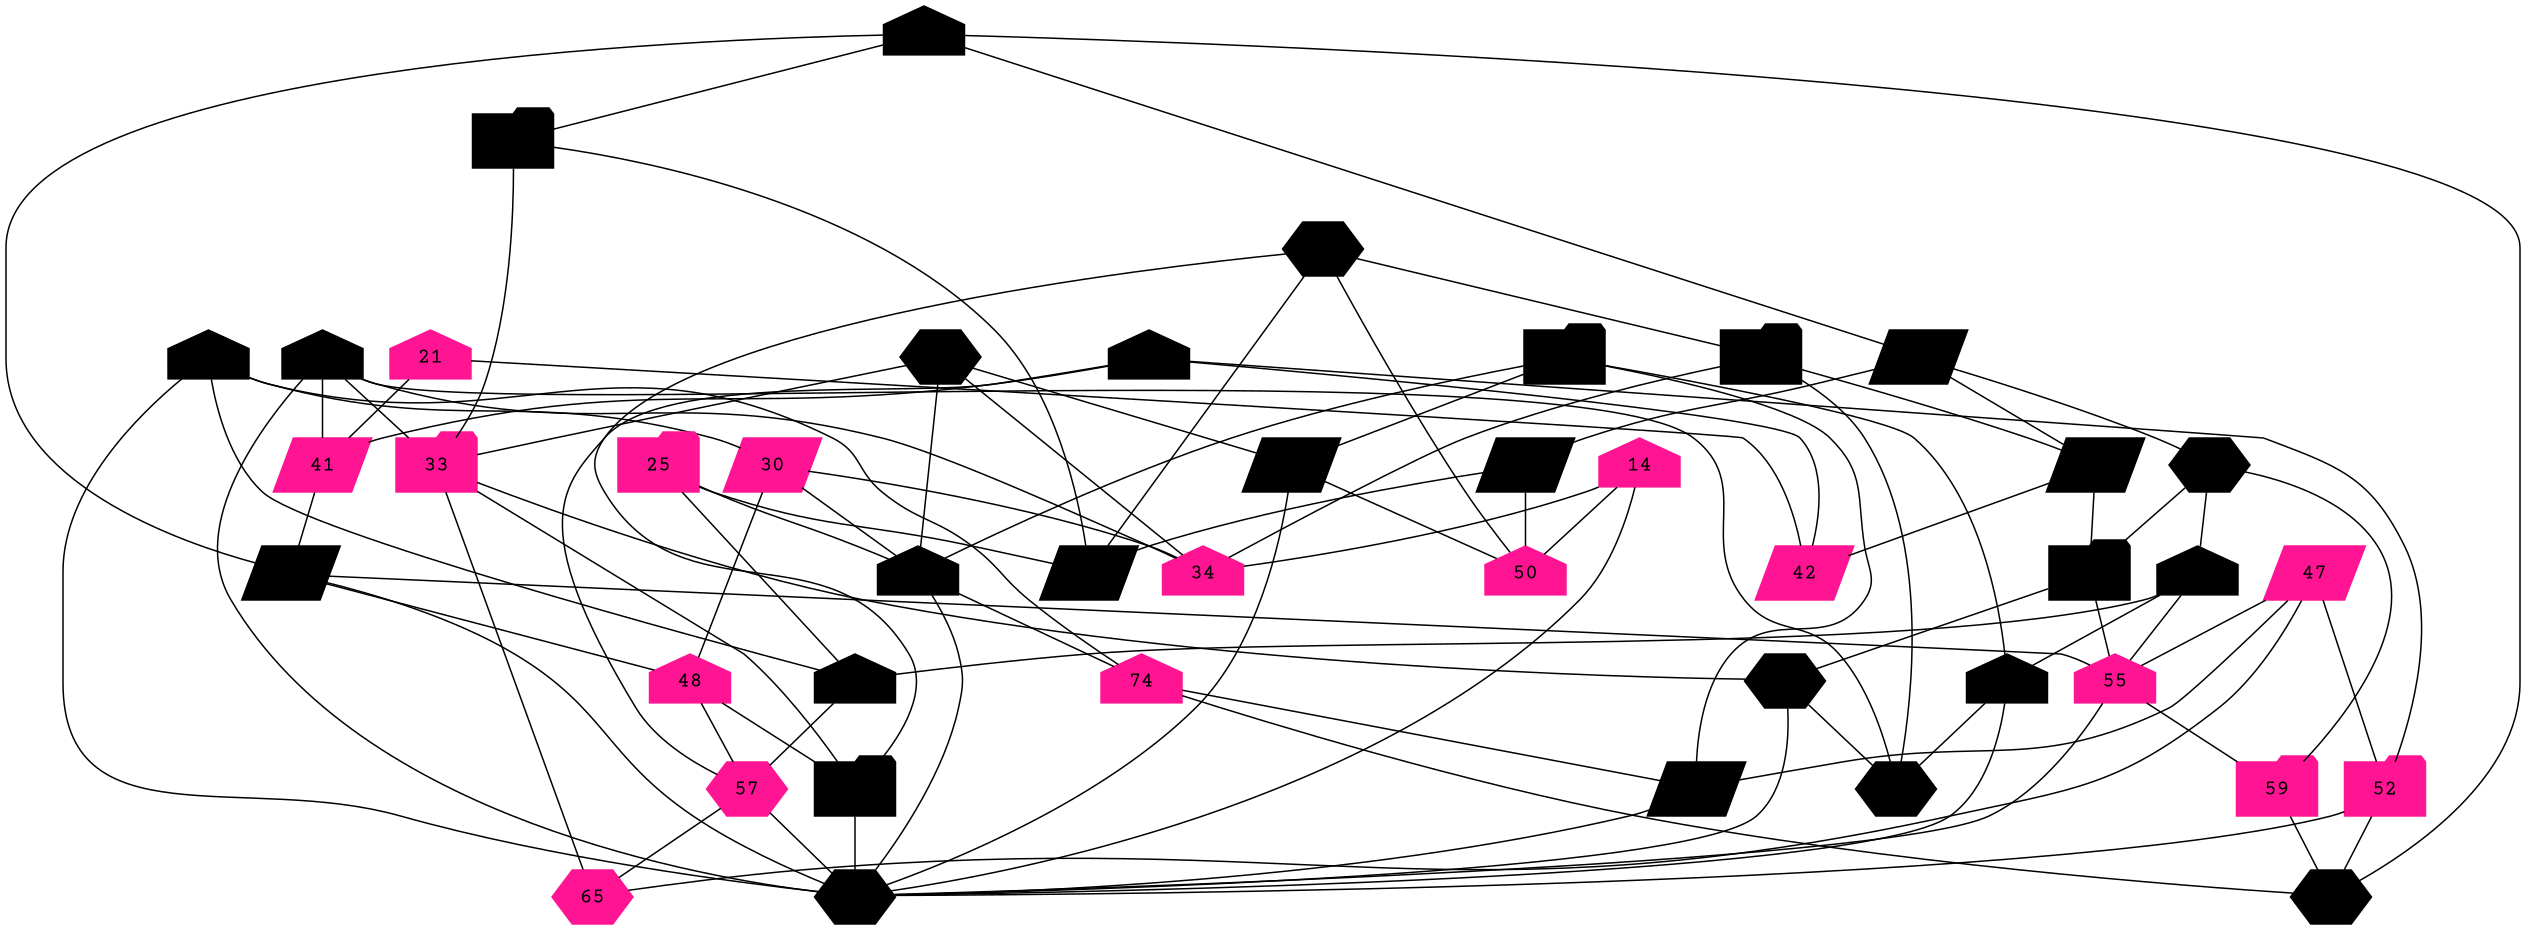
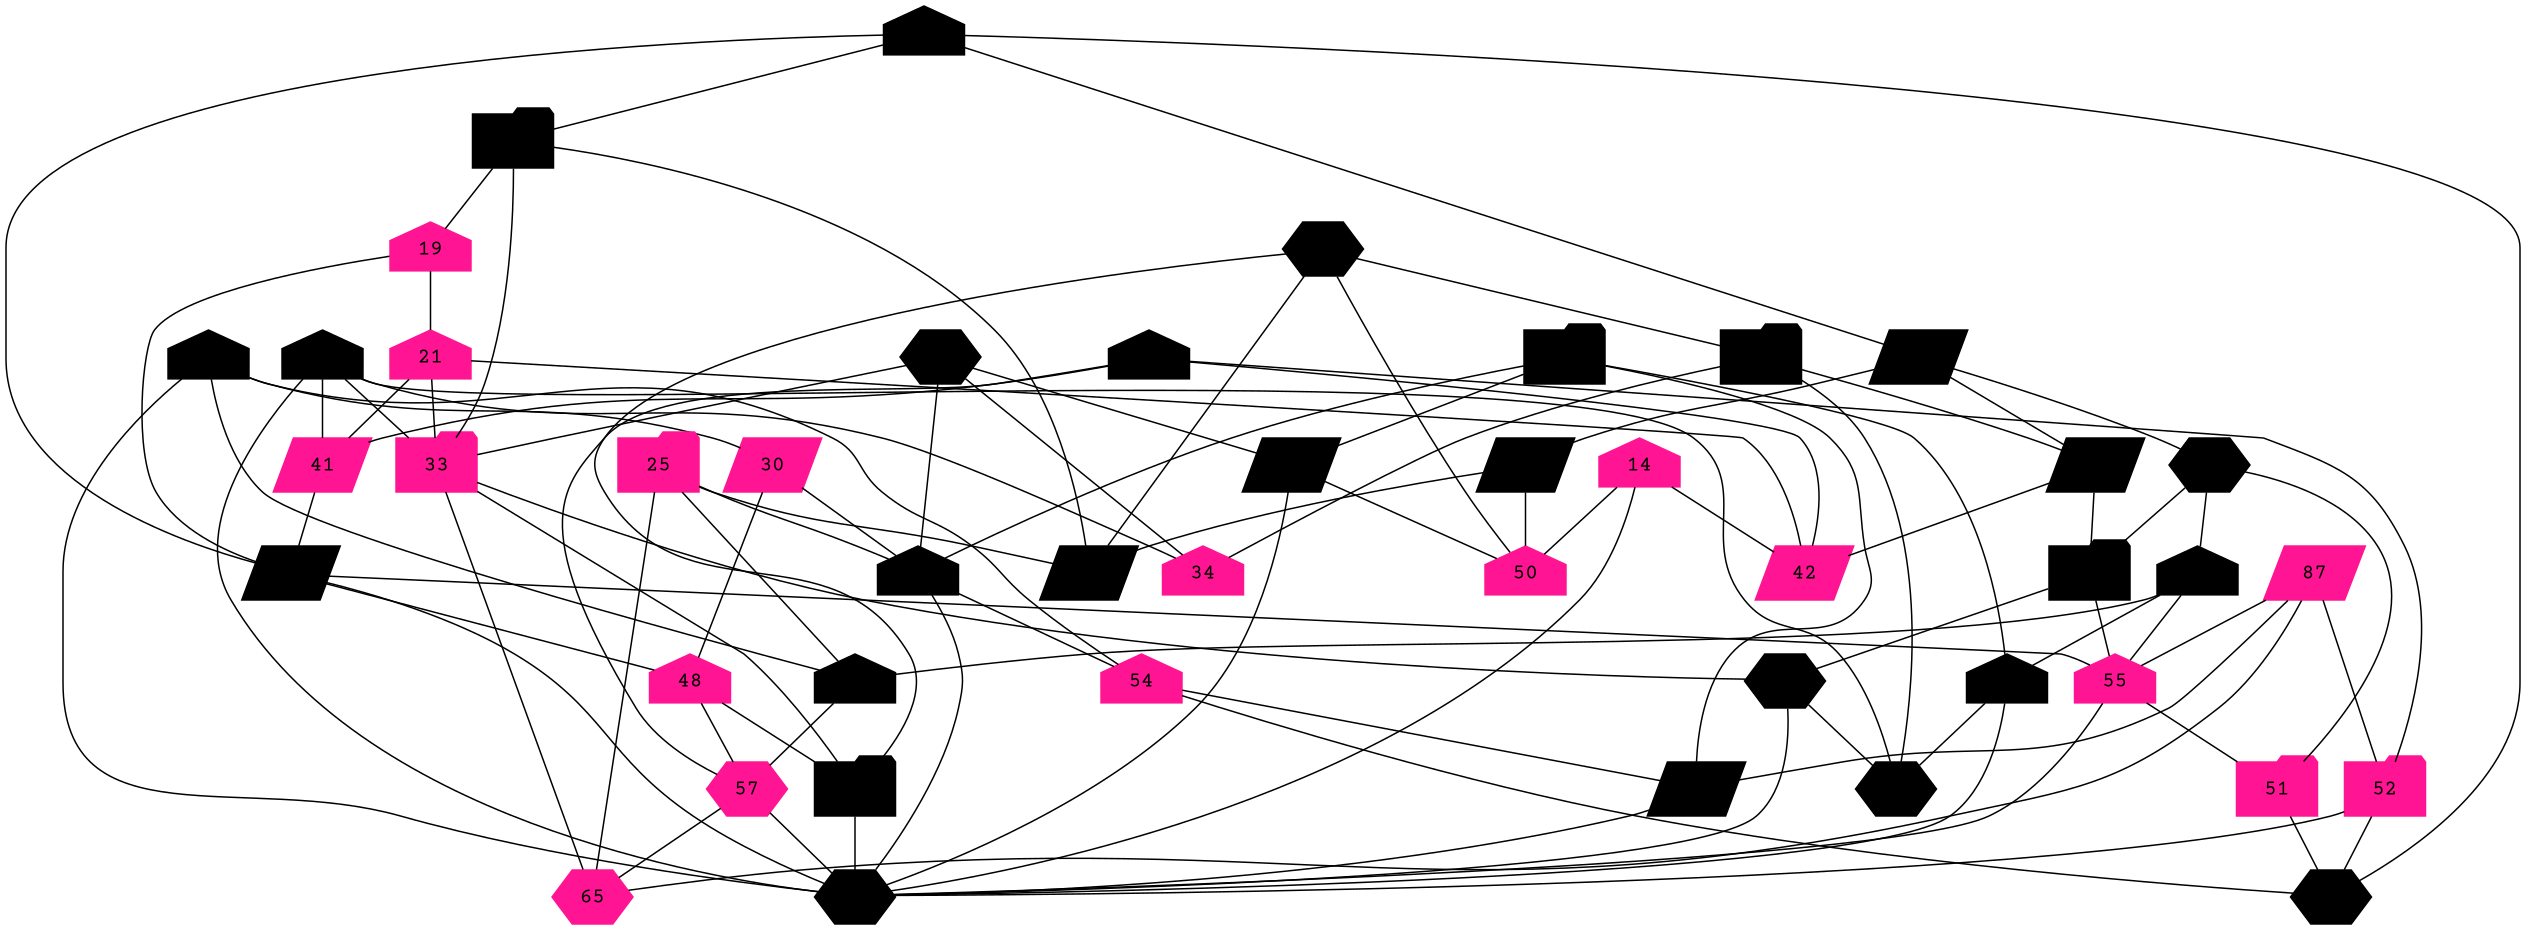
node "19": added
edge "21" -- "33": added
edge "30" -- "34": removed
edge "14" -- "34": now "14" -- "42"
node "47": label "47" -> "87"
edge "25" -- "65": added
node "74": label "74" -> "54"
node "59": label "59" -> "51"
